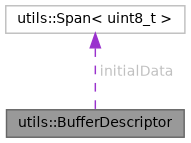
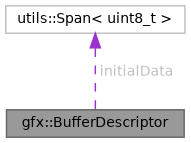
node "utils::BufferDescriptor": label "utils::BufferDescriptor" -> "gfx::BufferDescriptor"
